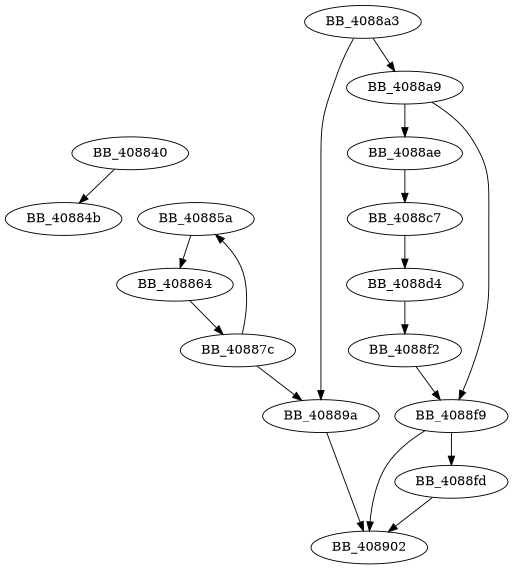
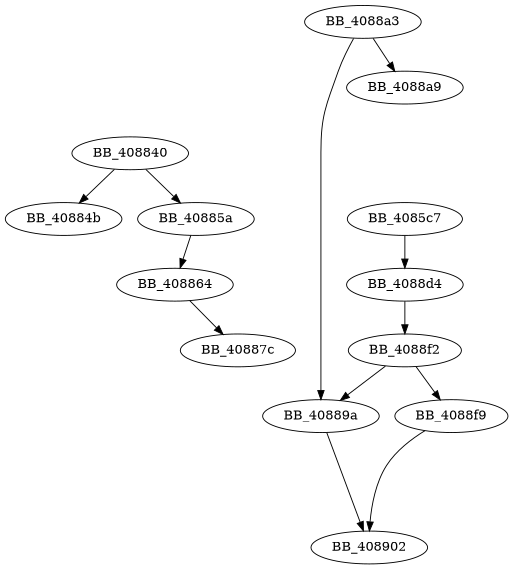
node "BB_4088ae": removed
node "BB_4088c7": label "BB_4088c7" -> "BB_4085c7"
edge "BB_4088a9" -> "BB_4088f9": removed
edge "BB_40887c" -> "BB_40885a": now "BB_408840" -> "BB_40885a"
edge "BB_40887c" -> "BB_40889a": now "BB_4088f2" -> "BB_40889a"
node "BB_4088fd": removed
